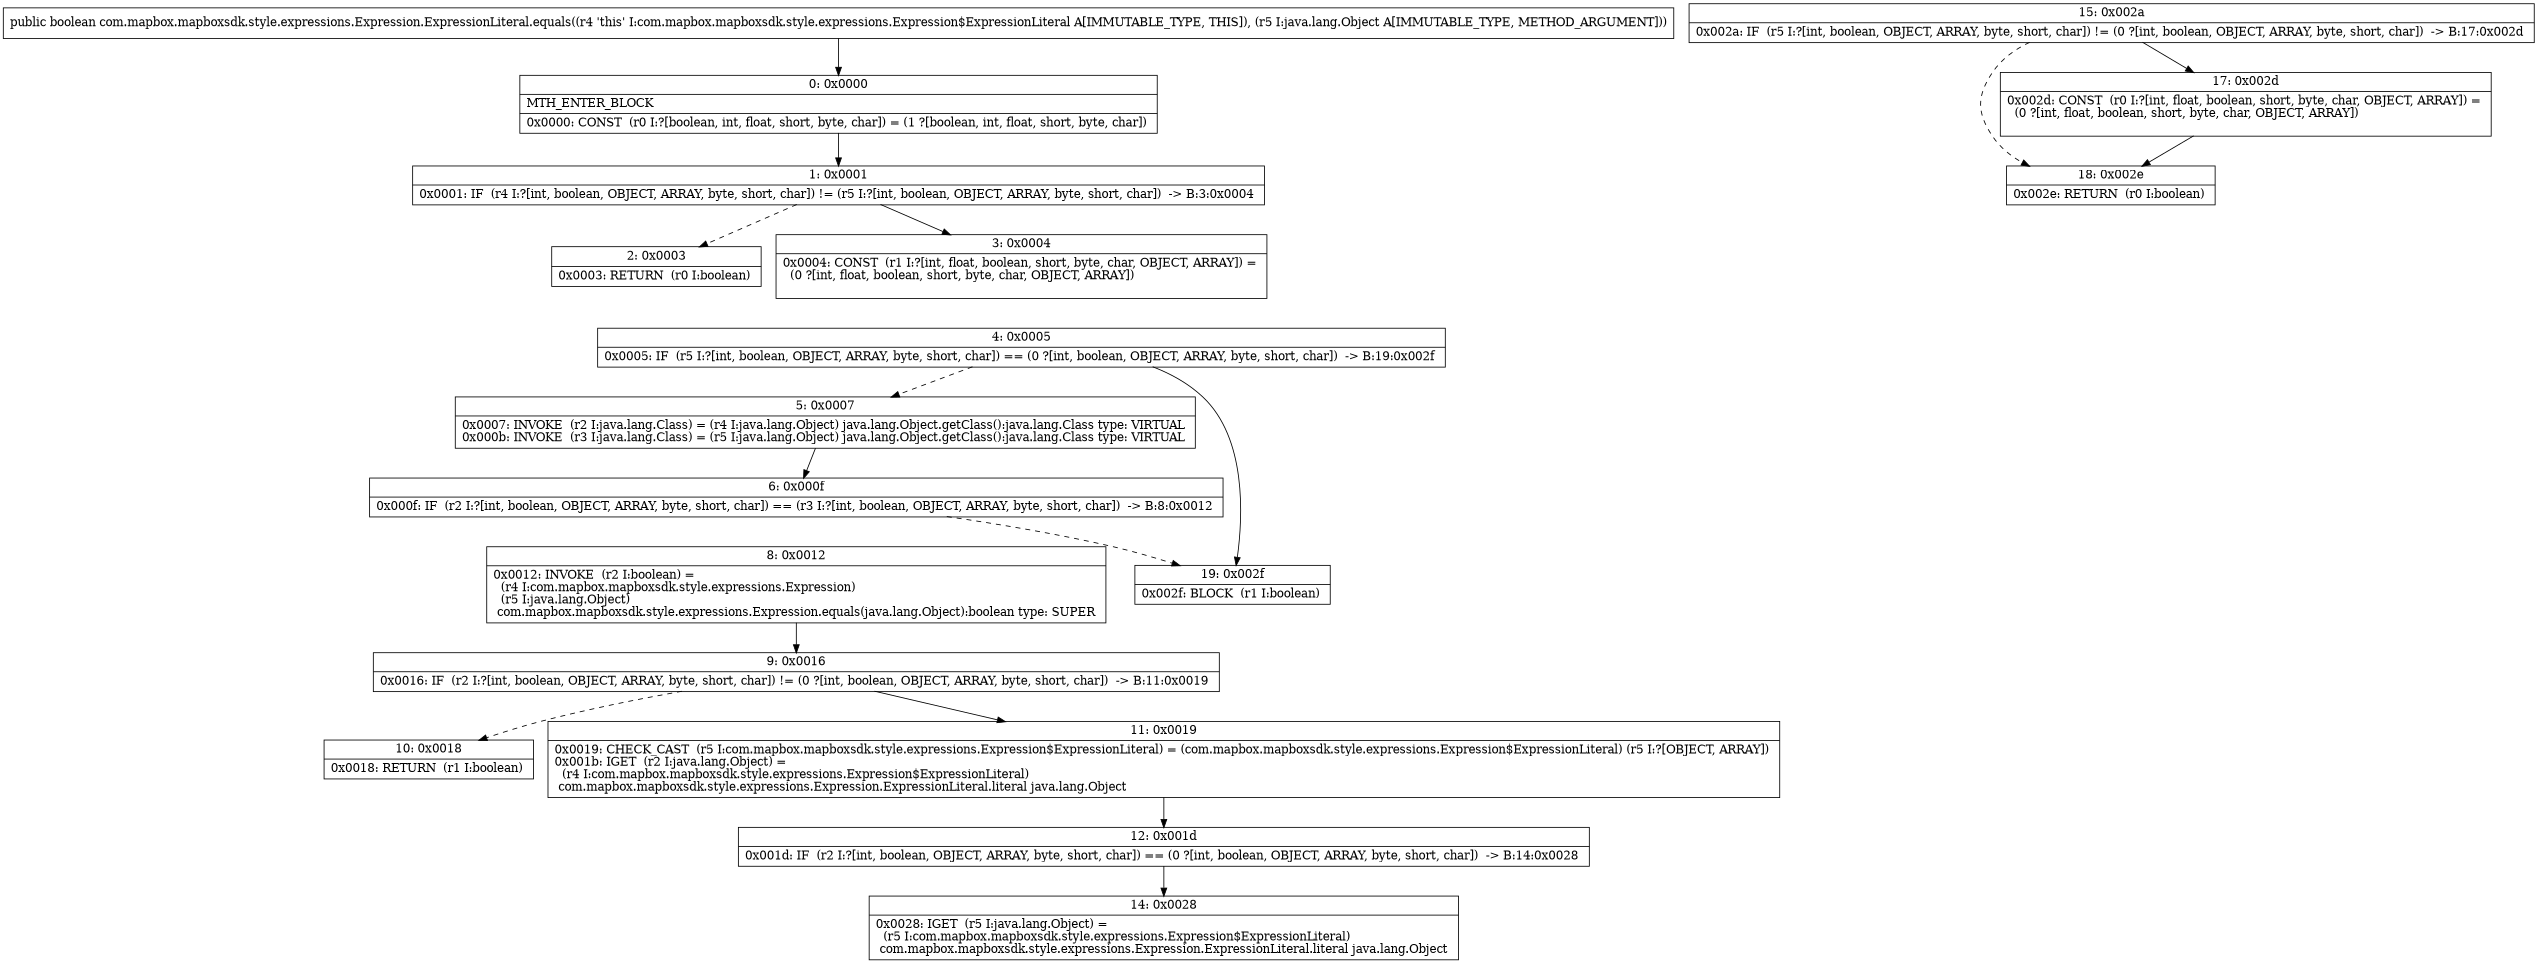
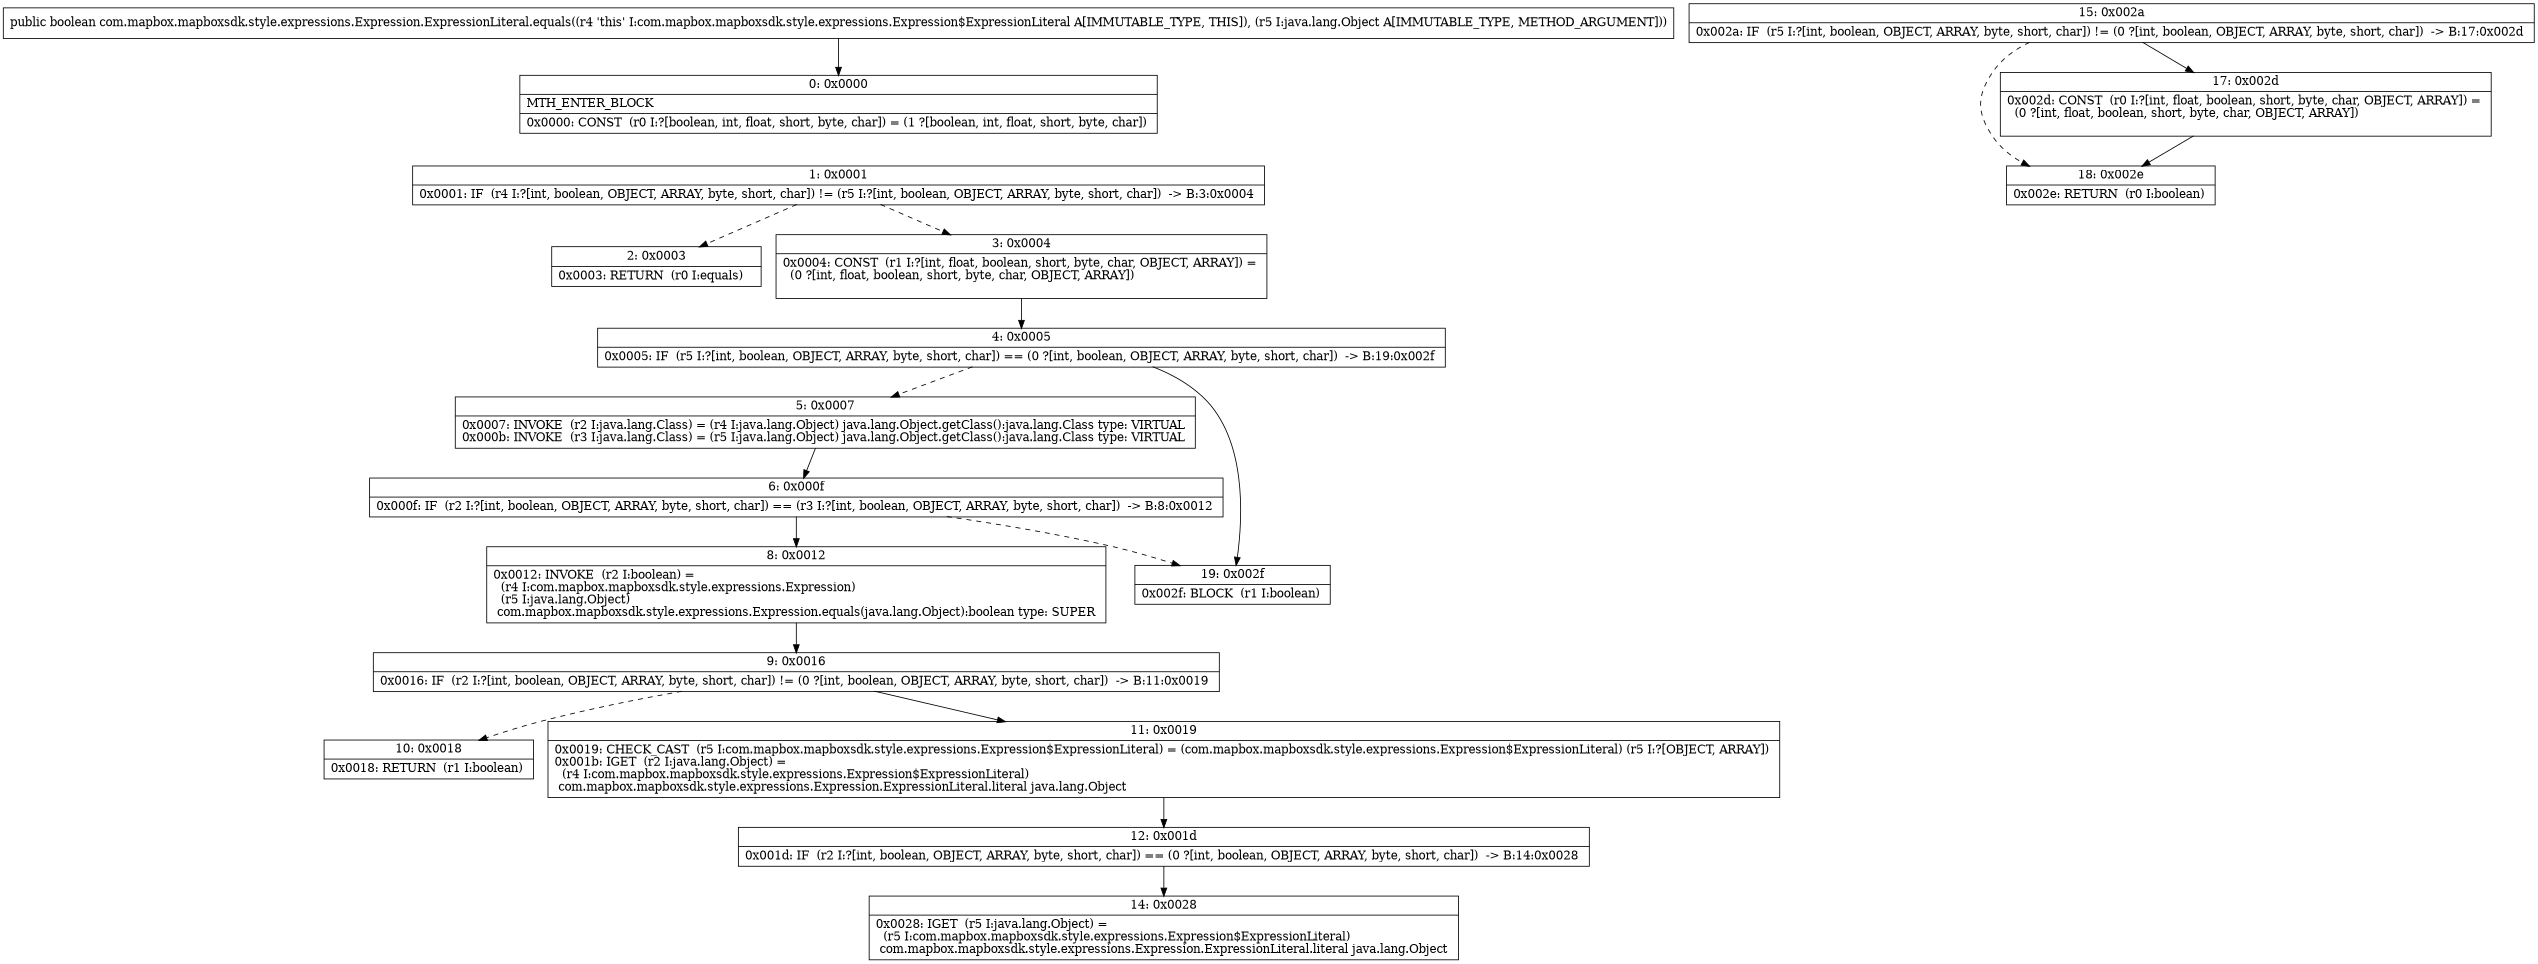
edge "0: 0x0000" -> "1: 0x0001": removed
edge "1: 0x0001" -> "3: 0x0004": style solid -> dashed
node "2: 0x0003": text "0x0003: RETURN  (r0 I:boolean)" -> "0x0003: RETURN  (r0 I:equals)"
edge "3: 0x0004" -> "4: 0x0005": added
edge "6: 0x000f" -> "8: 0x0012": added
